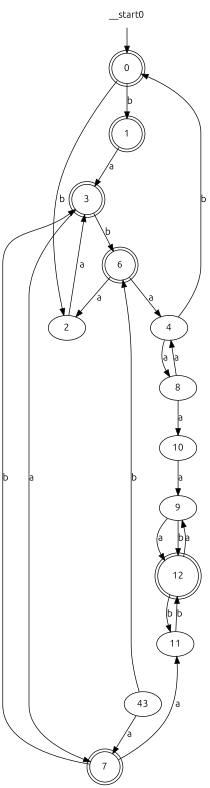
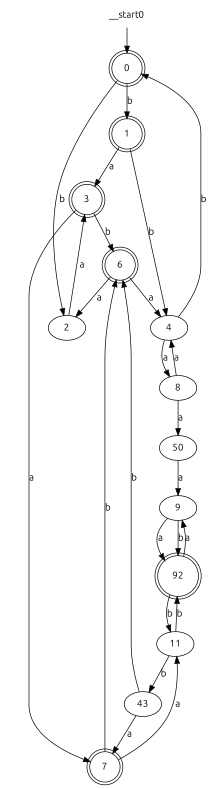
edge "1" -> "4": added, label "b"
node "10": label "10" -> "50"
edge "7" -> "3": now "7" -> "6"
node "12": label "12" -> "92"
edge "11" -> "43": added, label "b"
